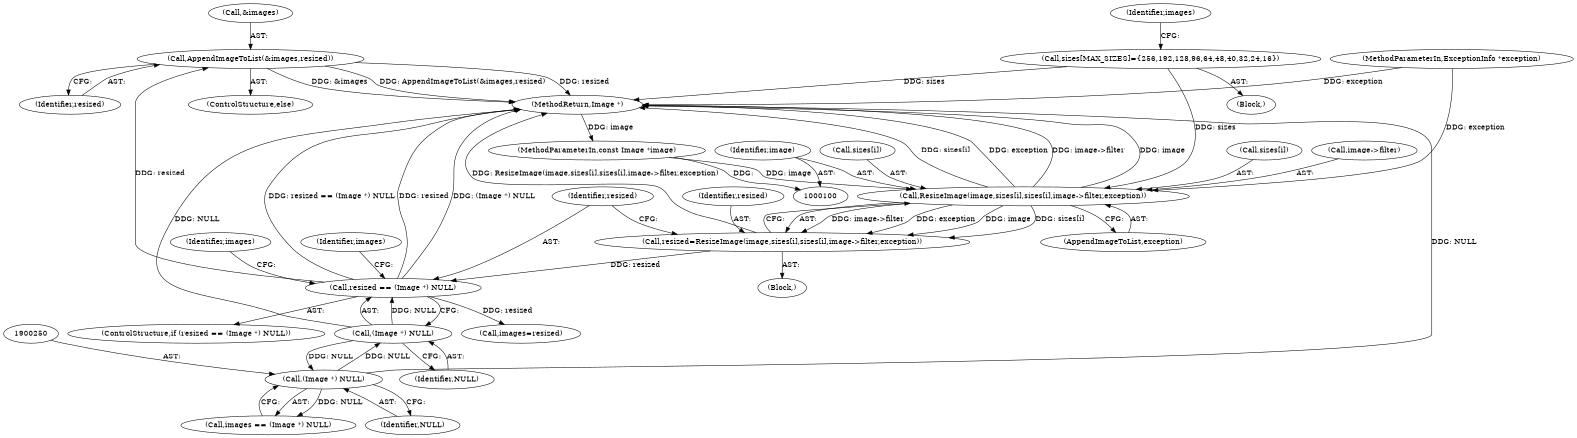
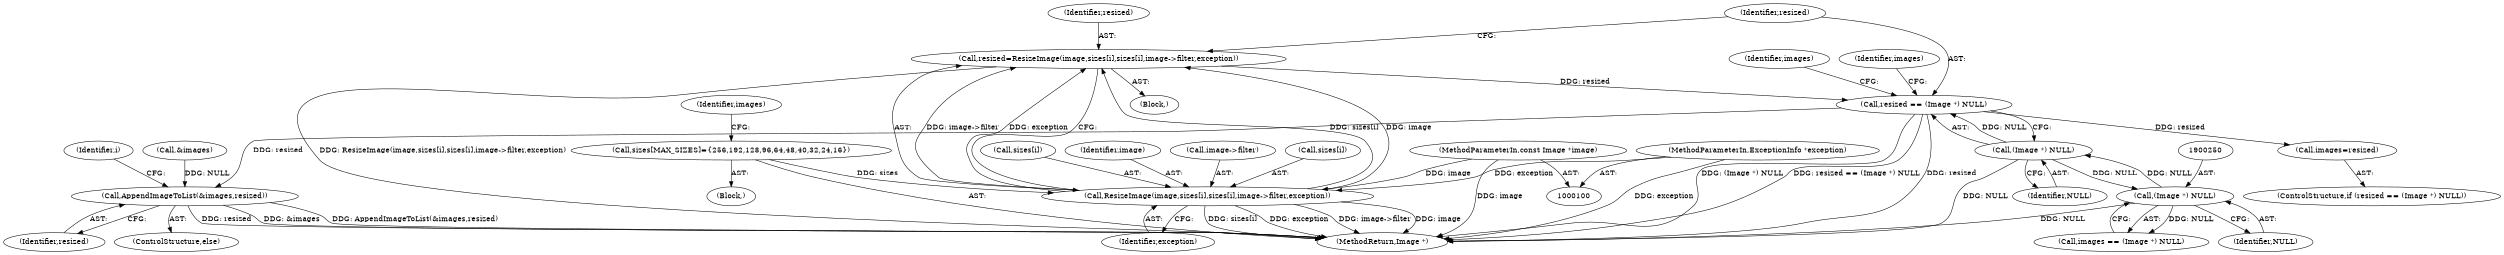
edge "(Call,&images)" -> "(Call,AppendImageToList(&images,resized))": label "AST: " -> "DDG: NULL"
edge "(Call,sizes[MAX_SIZES]={256,192,128,96,64,48,40,32,24,16})" -> "(MethodReturn,Image *)": label "DDG: sizes" -> "AST: "
edge "(MethodReturn,Image *)" -> "(MethodParameterIn,const Image *image)": reversed
node "(Identifier,i)": added
edge "(Identifier,image)" -> "1000100": now "(MethodParameterIn,ExceptionInfo *exception)" -> "1000100"
edge "(MethodParameterIn,const Image *image)" -> "1000100": label "DDG: " -> "AST: "
node "(AppendImageToList,exception)": label "(AppendImageToList,exception)" -> "(Identifier,exception)"
edge "(Call,resized == (Image *) NULL)" -> "(ControlStructure,if (resized == (Image *) NULL))": now "(Call,images=resized)" -> "(ControlStructure,if (resized == (Image *) NULL))"
